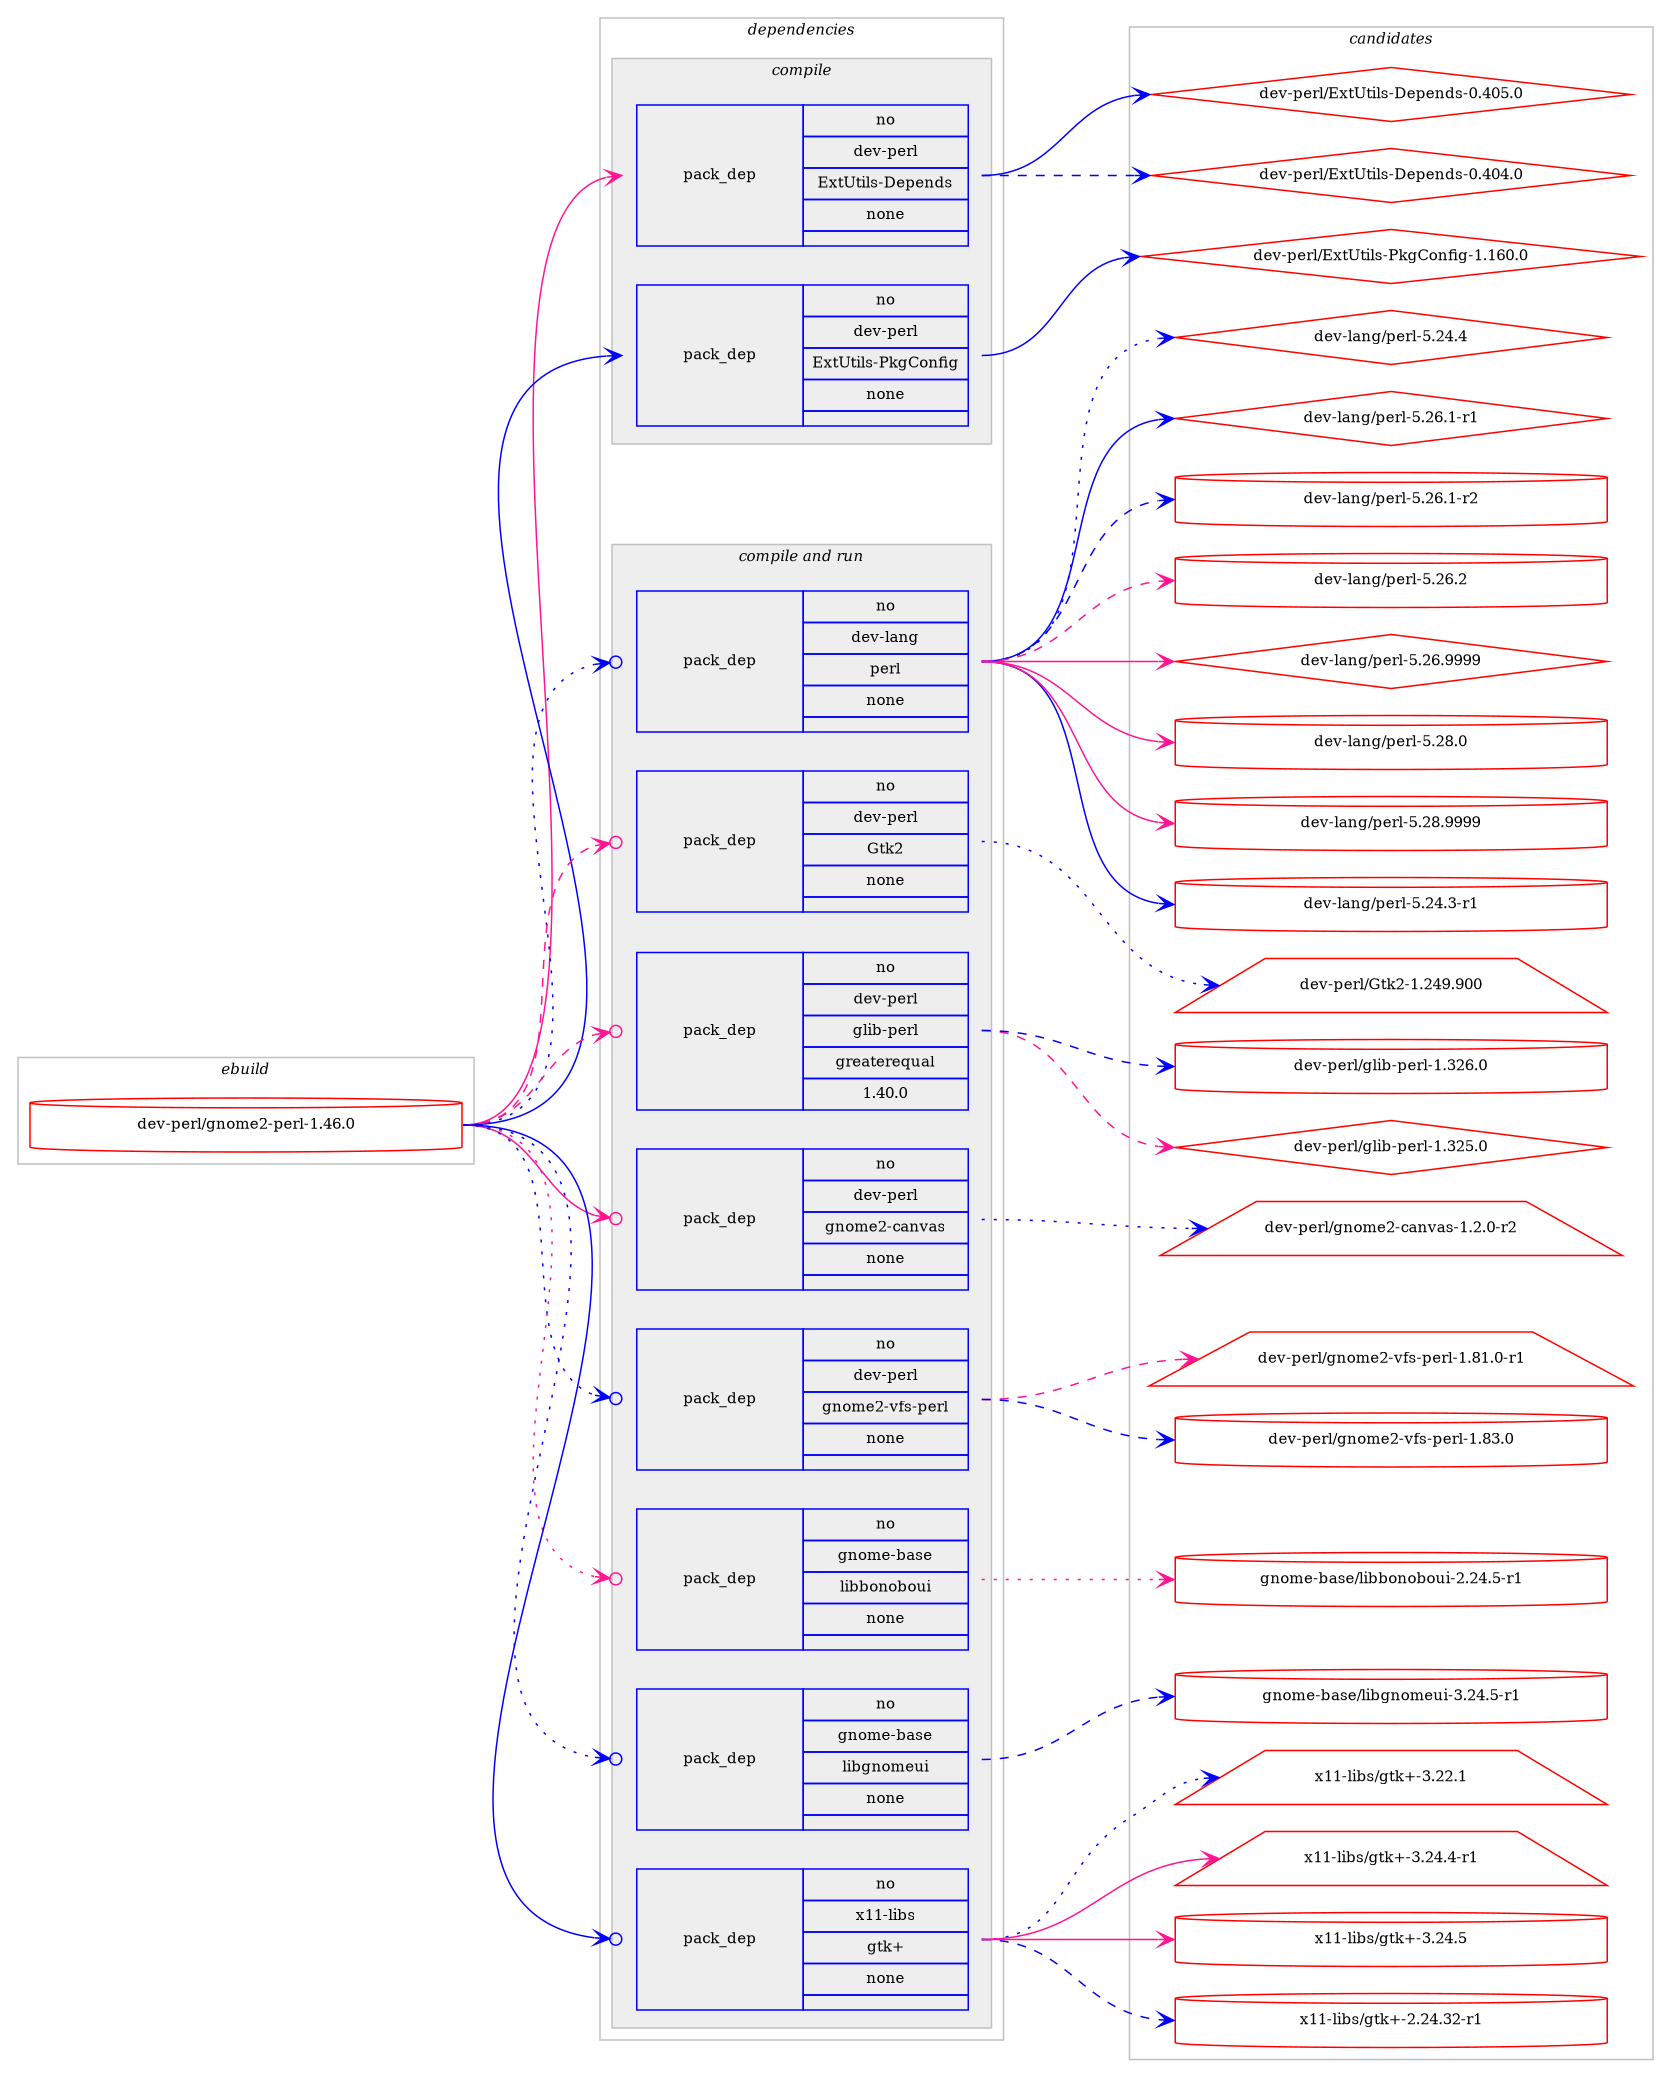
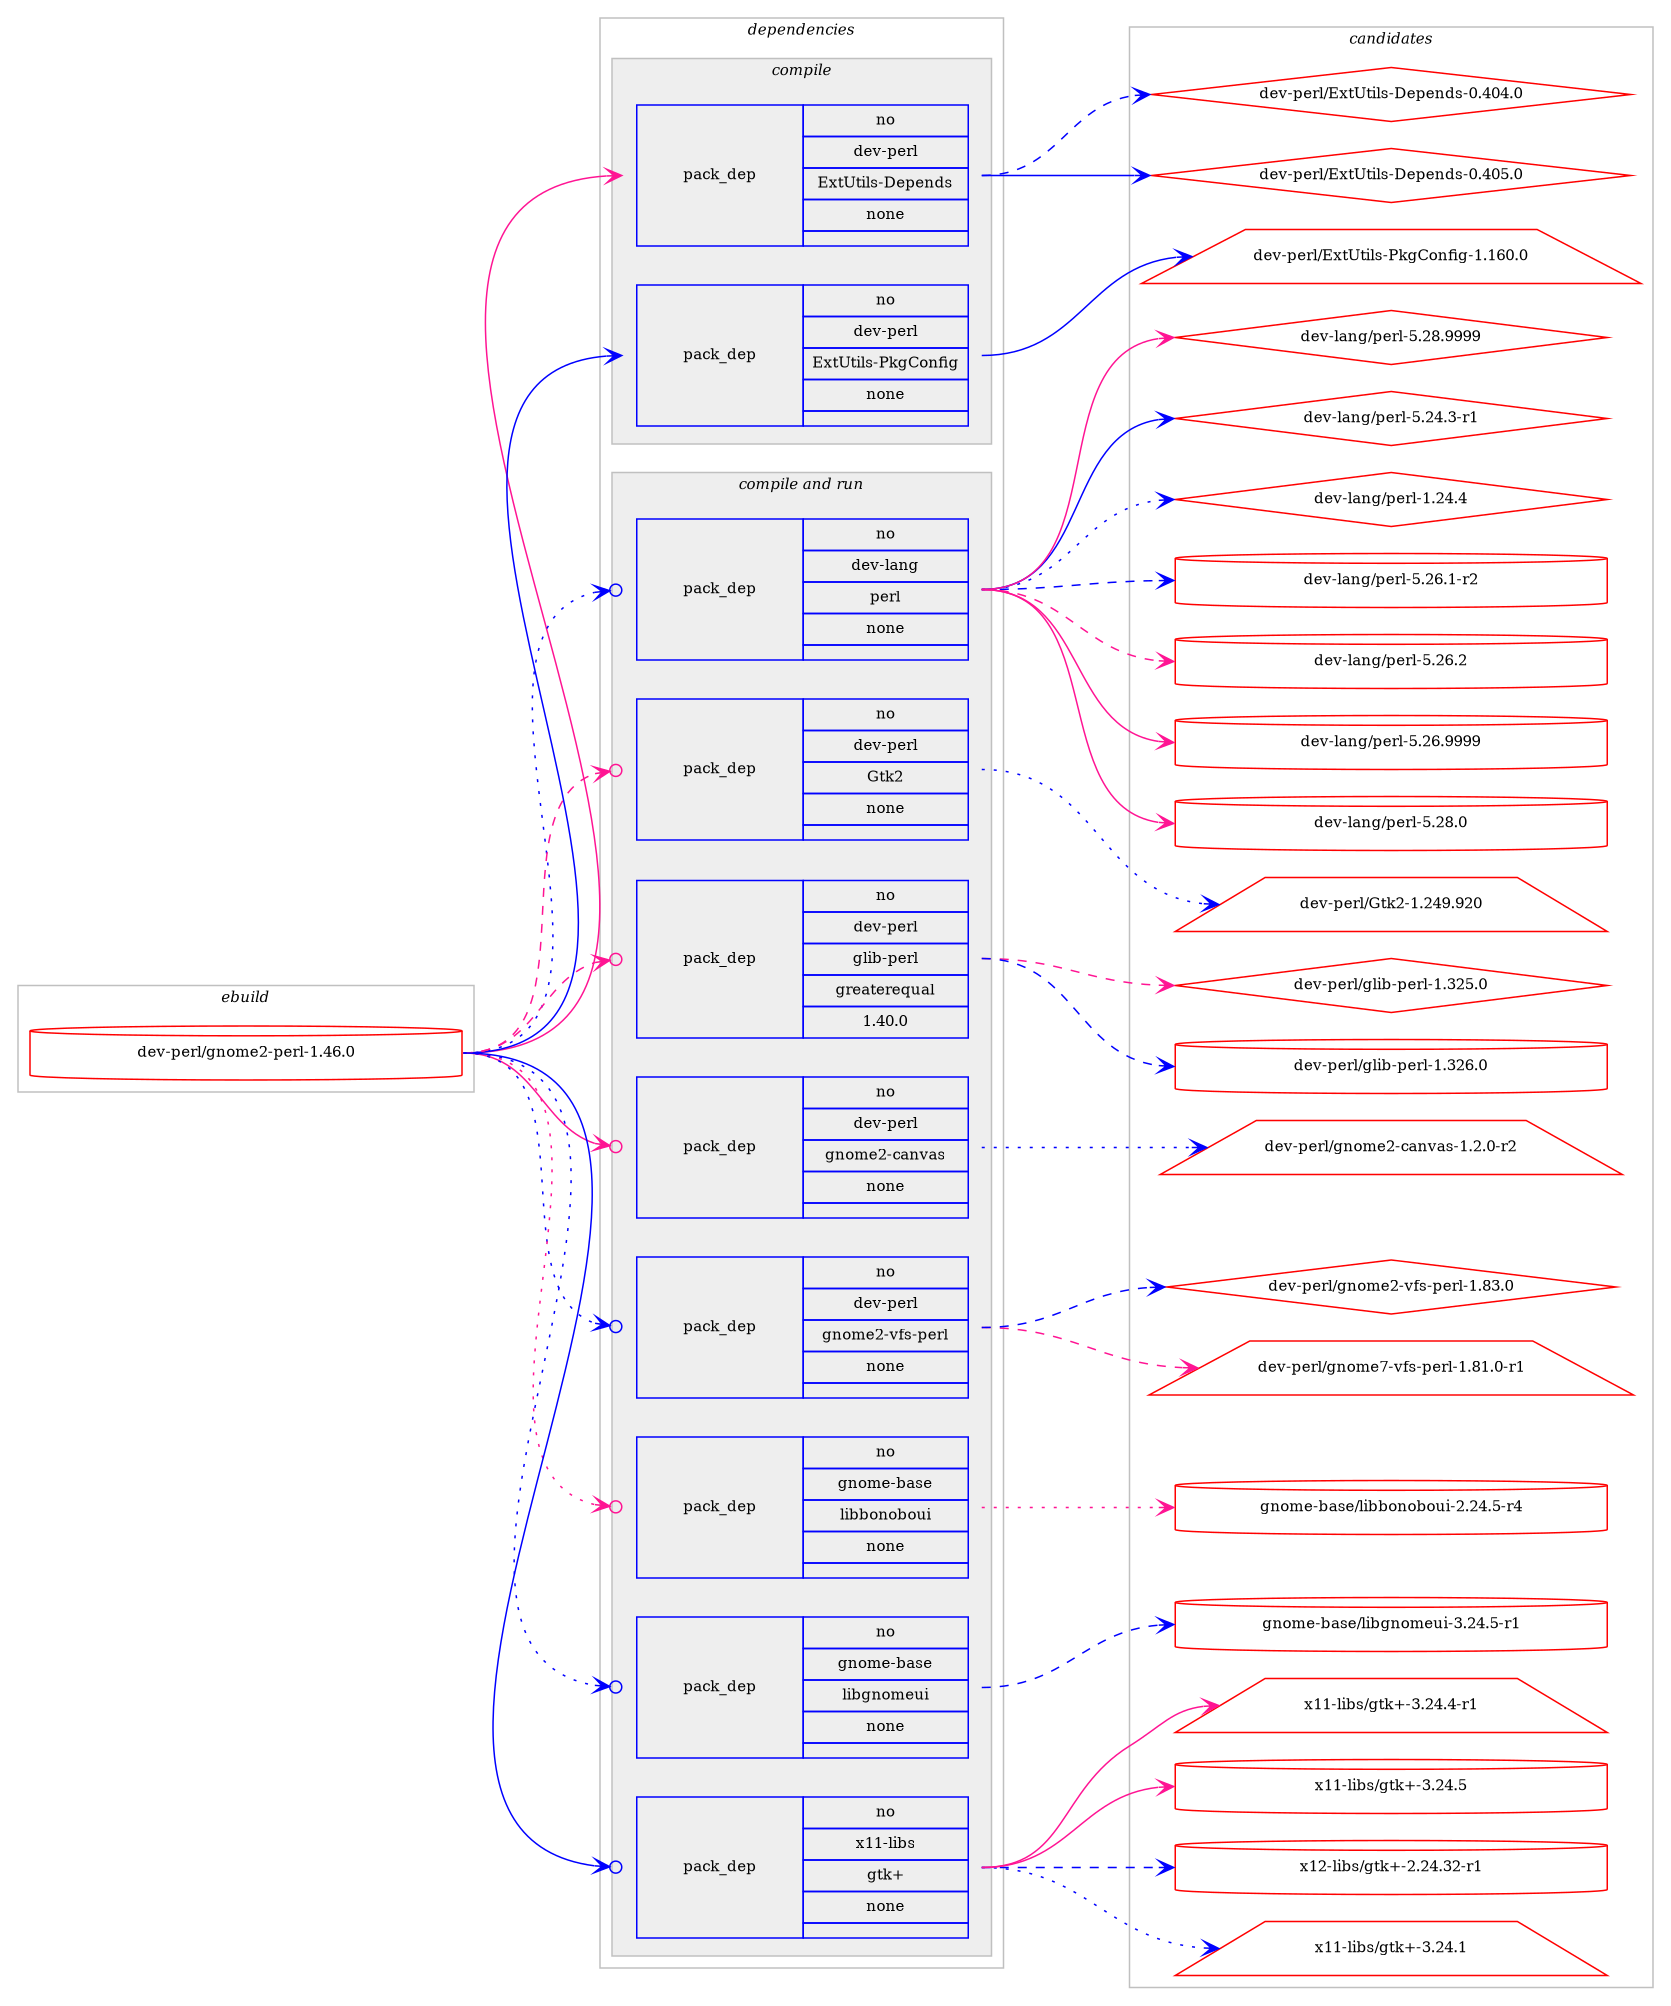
node "dev-perl/ExtUtils-PkgConfig-1.160.0": shape diamond -> trapezium
node "dev-lang/perl-5.24.4": label "dev-lang/perl-5.24.4" -> "dev-lang/perl-1.24.4"
node "dev-lang/perl-5.26.1-r1": removed
node "dev-lang/perl-5.26.9999": shape diamond -> cylinder
node "dev-lang/perl-5.28.9999": shape cylinder -> diamond
node "dev-lang/perl-5.24.3-r1": shape cylinder -> diamond
node "dev-perl/Gtk2-1.249.900": label "dev-perl/Gtk2-1.249.900" -> "dev-perl/Gtk2-1.249.920"
node "dev-perl/gnome2-vfs-perl-1.81.0-r1": label "dev-perl/gnome2-vfs-perl-1.81.0-r1" -> "dev-perl/gnome7-vfs-perl-1.81.0-r1"
node "dev-perl/gnome2-vfs-perl-1.83.0": shape cylinder -> diamond
node "gnome-base/libbonoboui-2.24.5-r1": label "gnome-base/libbonoboui-2.24.5-r1" -> "gnome-base/libbonoboui-2.24.5-r4"
node "x11-libs/gtk+-3.22.1": label "x11-libs/gtk+-3.22.1" -> "x11-libs/gtk+-3.24.1"
node "x11-libs/gtk+-2.24.32-r1": label "x11-libs/gtk+-2.24.32-r1" -> "x12-libs/gtk+-2.24.32-r1"
